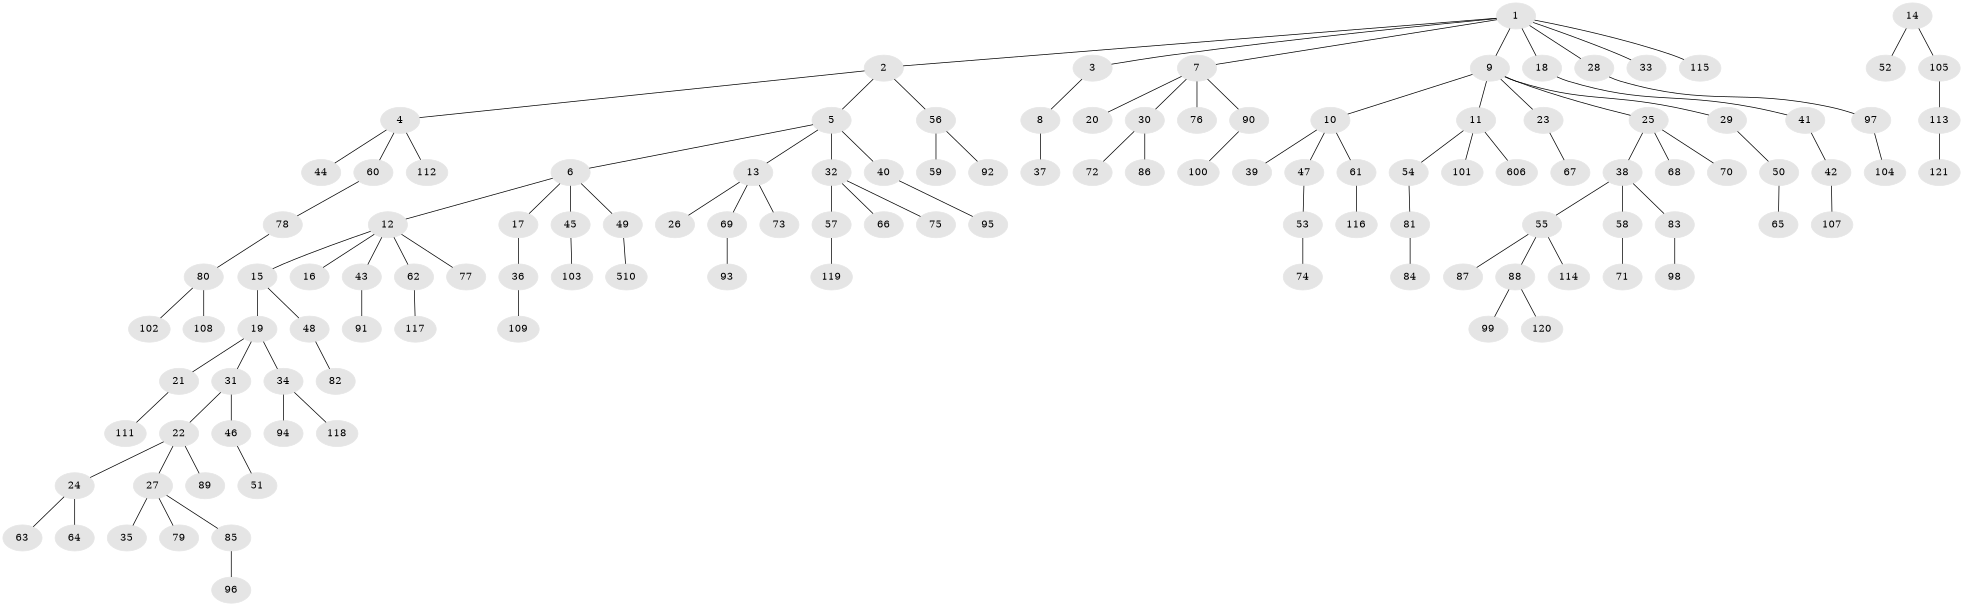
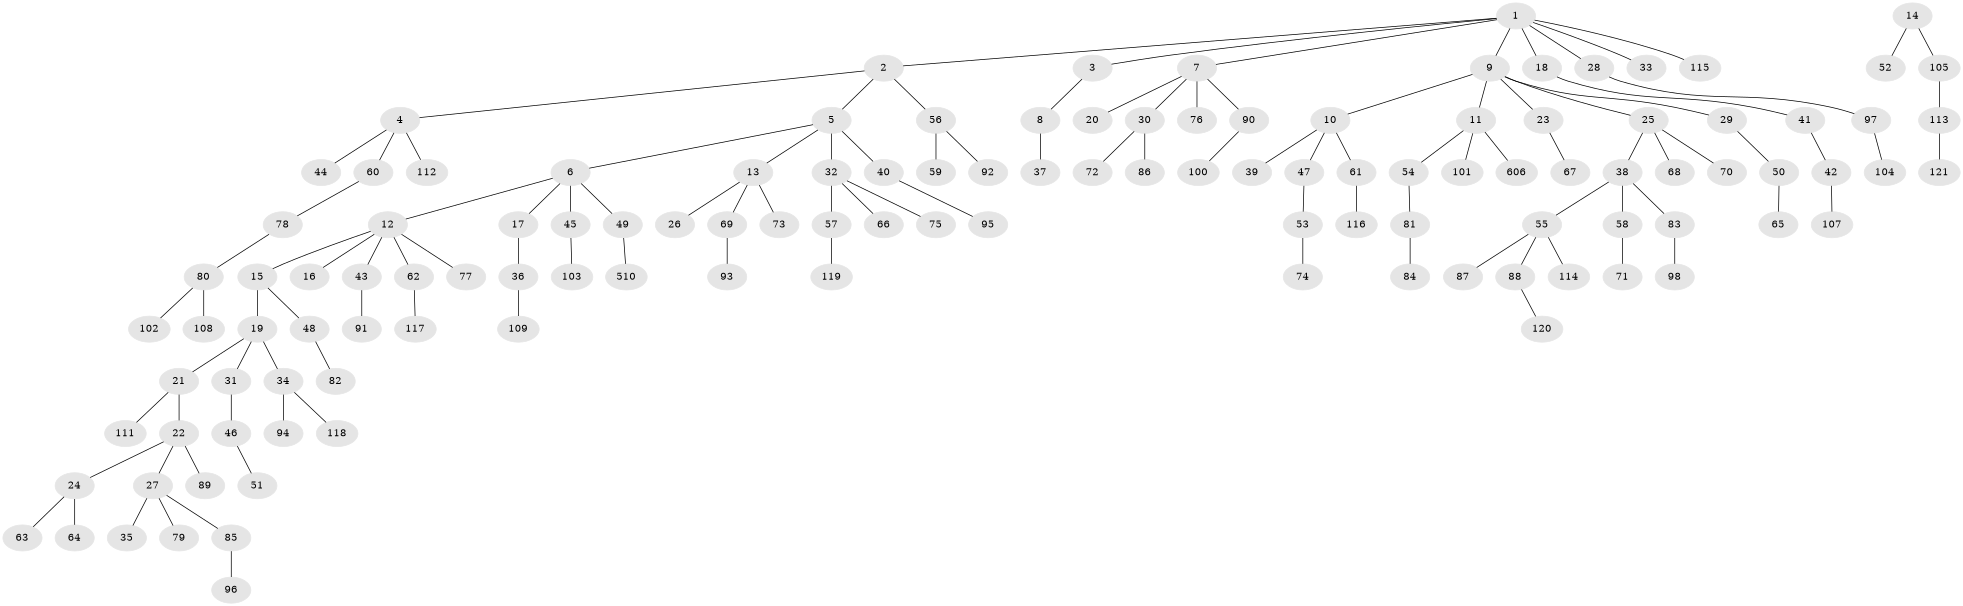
node "99": removed
edge "31" -- "22": now "21" -- "22"
